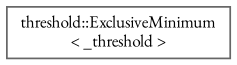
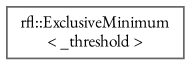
node "threshold::ExclusiveMinimum < _threshold >": label "threshold::ExclusiveMinimum < _threshold >" -> "rfl::ExclusiveMinimum < _threshold >"
